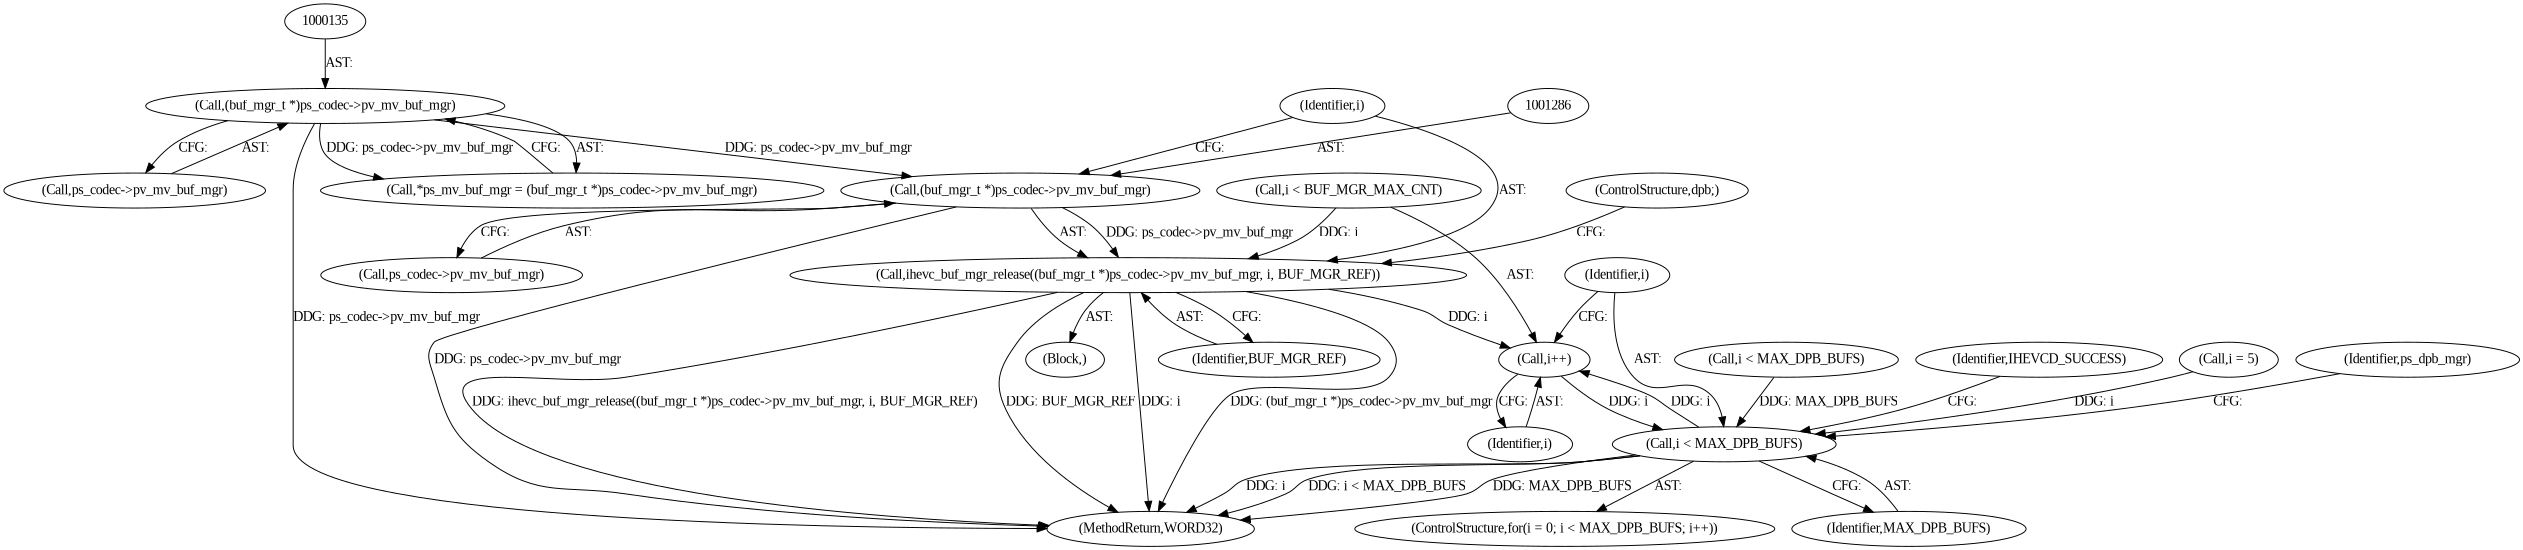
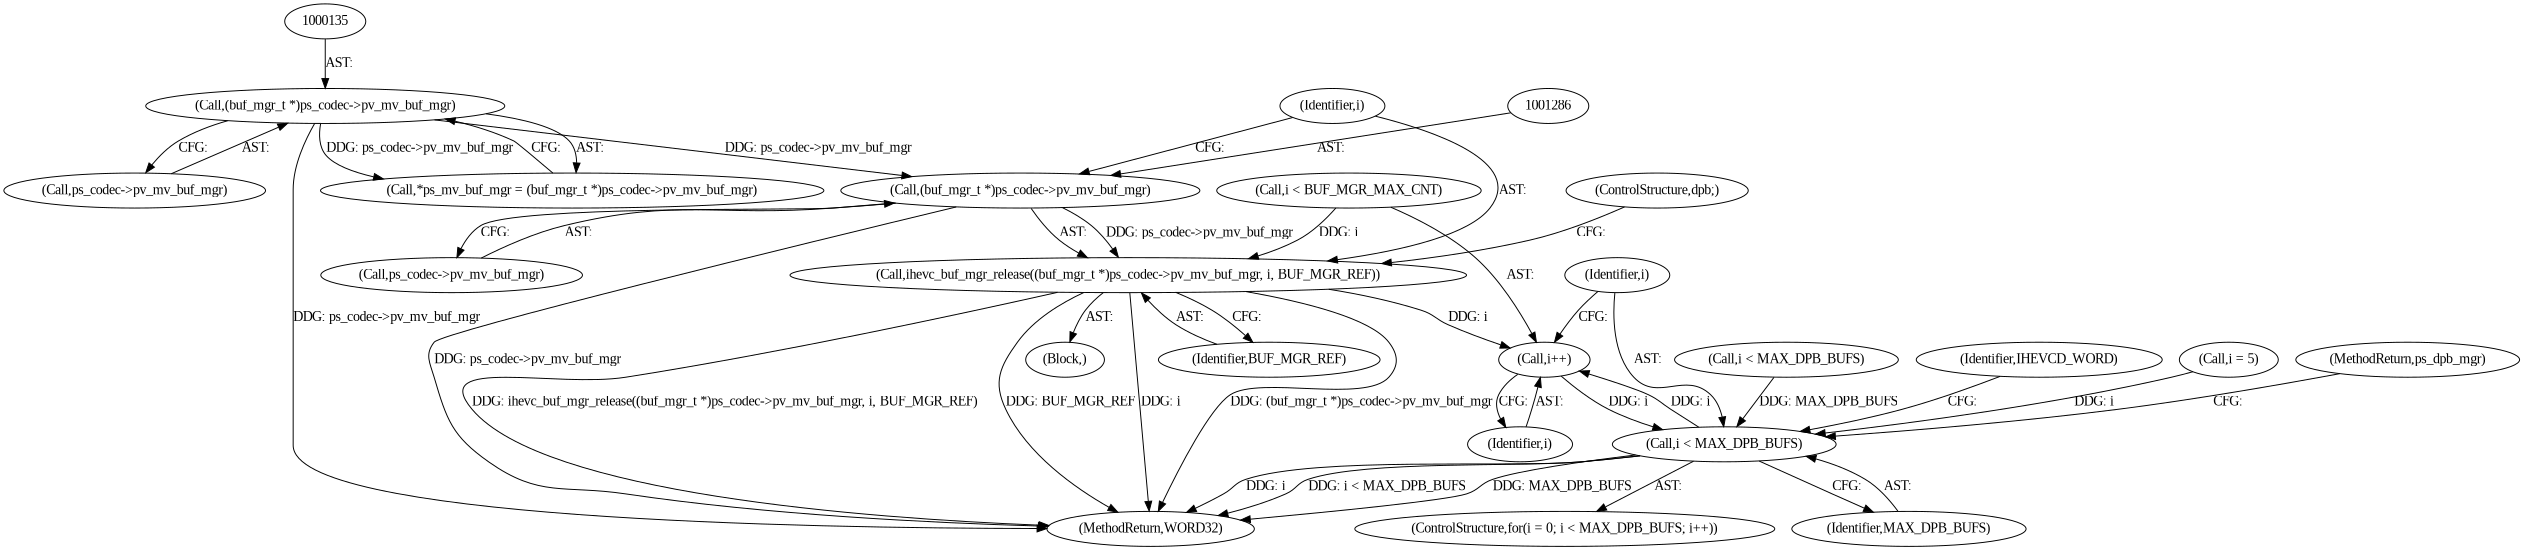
node "(Identifier,IHEVCD_SUCCESS)": label "(Identifier,IHEVCD_SUCCESS)" -> "(Identifier,IHEVCD_WORD)"
node "(Identifier,ps_dpb_mgr)": label "(Identifier,ps_dpb_mgr)" -> "(MethodReturn,ps_dpb_mgr)"
